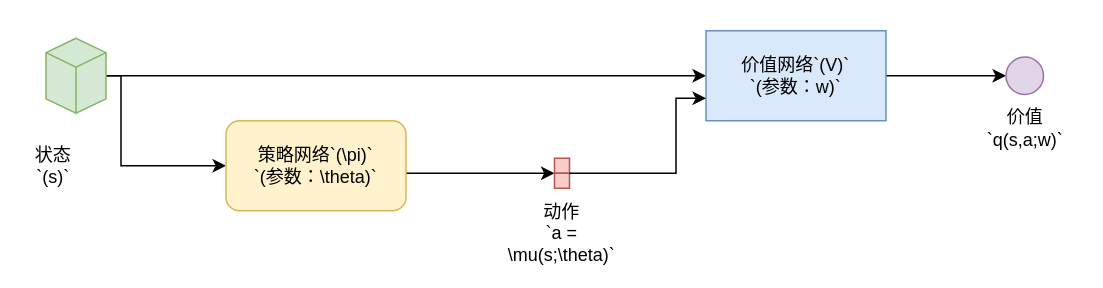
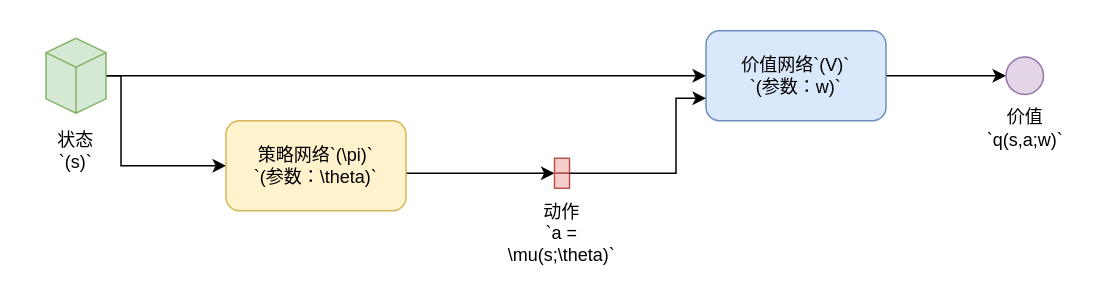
node "价值网络`(V)` `(参数：w)`": shape rectangle -> rounded rectangle
node "状态 `(s)`": moved (53, 166) -> (76, 151)
